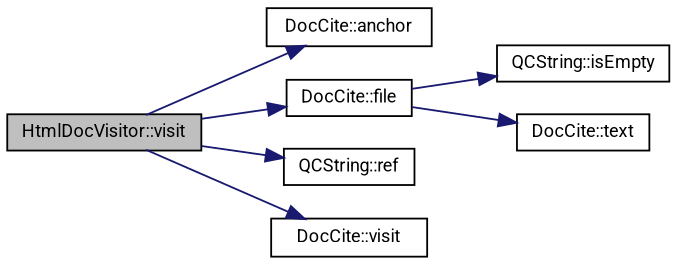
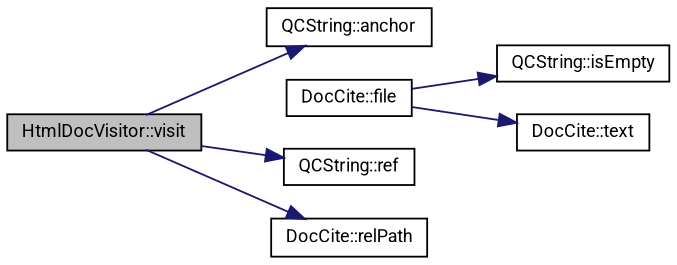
node "DocCite::anchor": label "DocCite::anchor" -> "QCString::anchor"
edge "HtmlDocVisitor::visit" -> "DocCite::file": removed
node "DocCite::visit": label "DocCite::visit" -> "DocCite::relPath"
